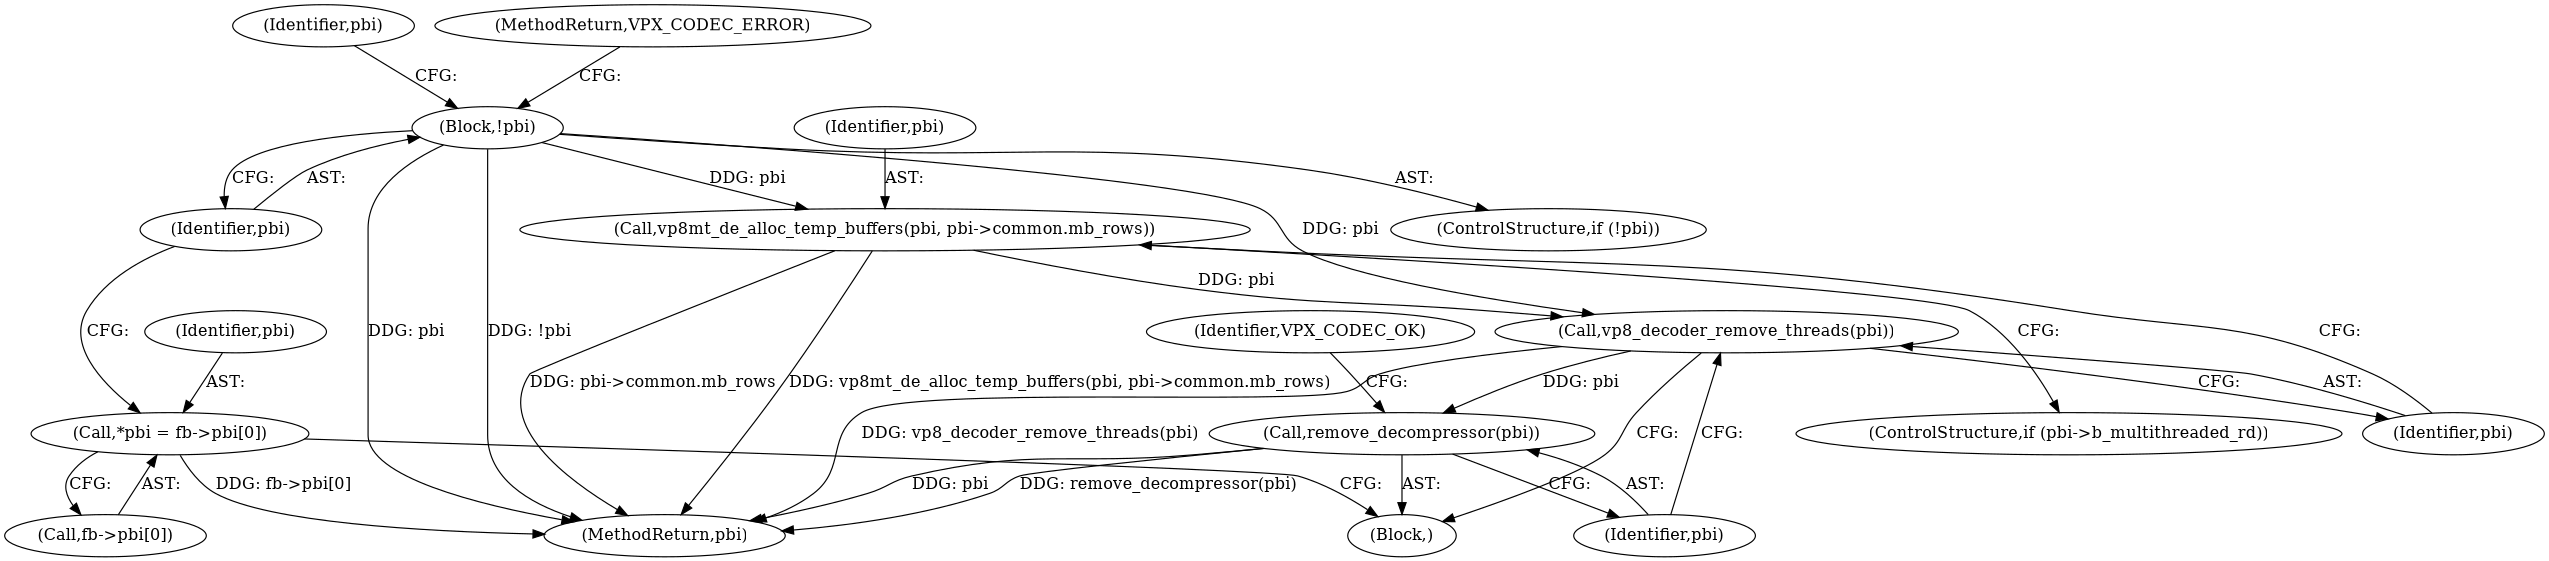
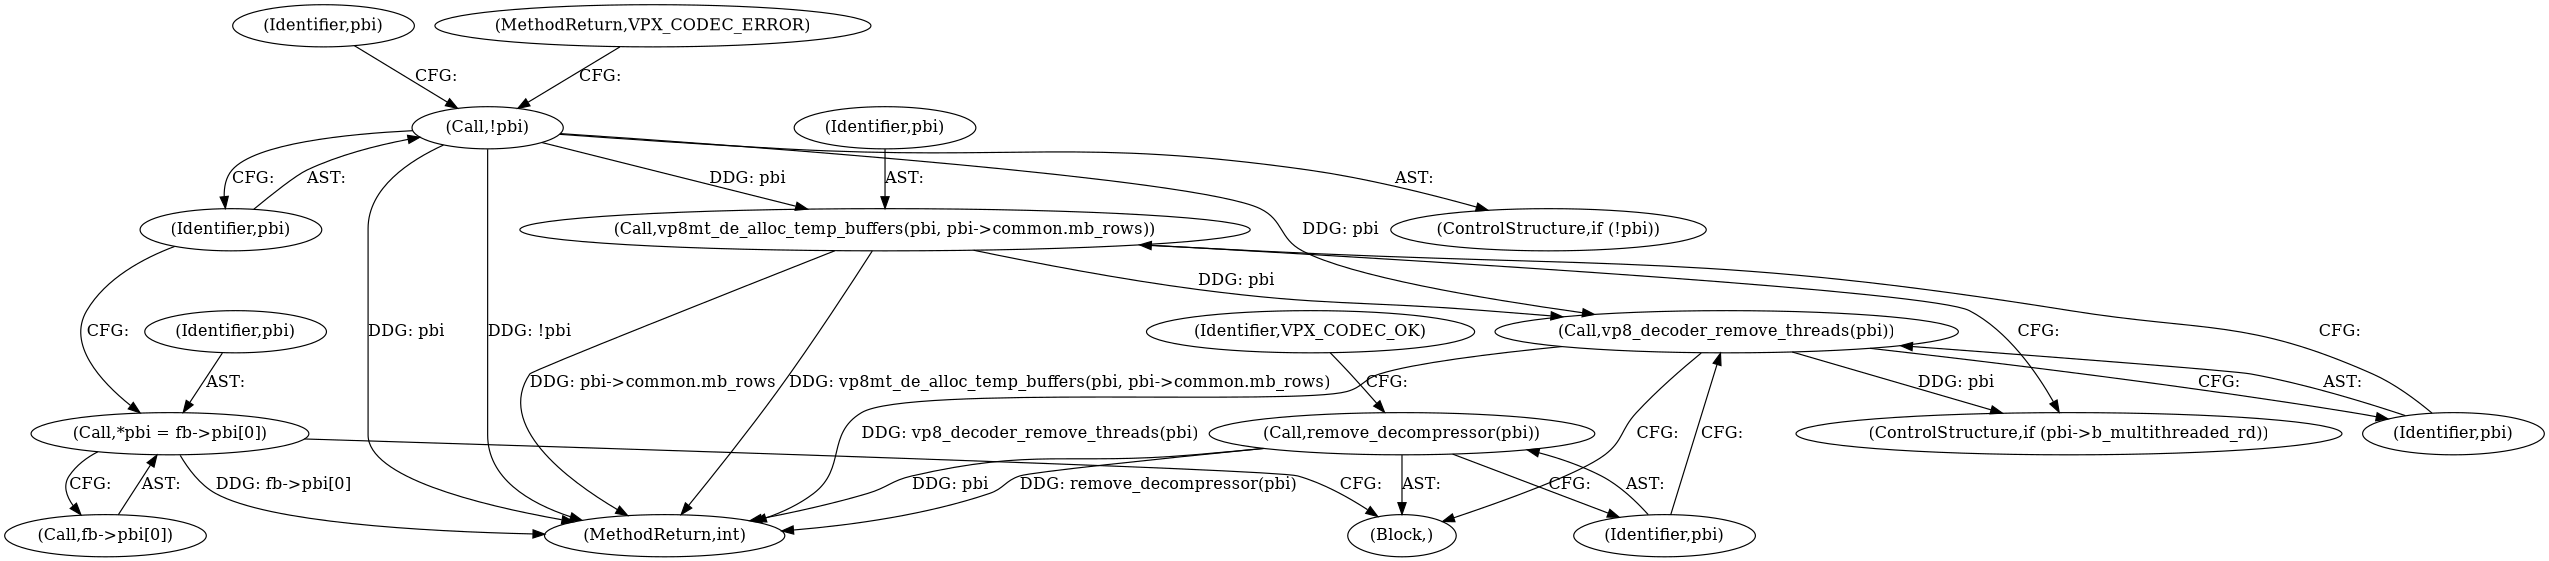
node "(Block,!pbi)": label "(Block,!pbi)" -> "(Call,!pbi)"
edge "(Call,vp8_decoder_remove_threads(pbi))" -> "(Call,remove_decompressor(pbi))": now "(Call,vp8_decoder_remove_threads(pbi))" -> "(ControlStructure,if (pbi->b_multithreaded_rd))"
node "(MethodReturn,pbi)": label "(MethodReturn,pbi)" -> "(MethodReturn,int)"
